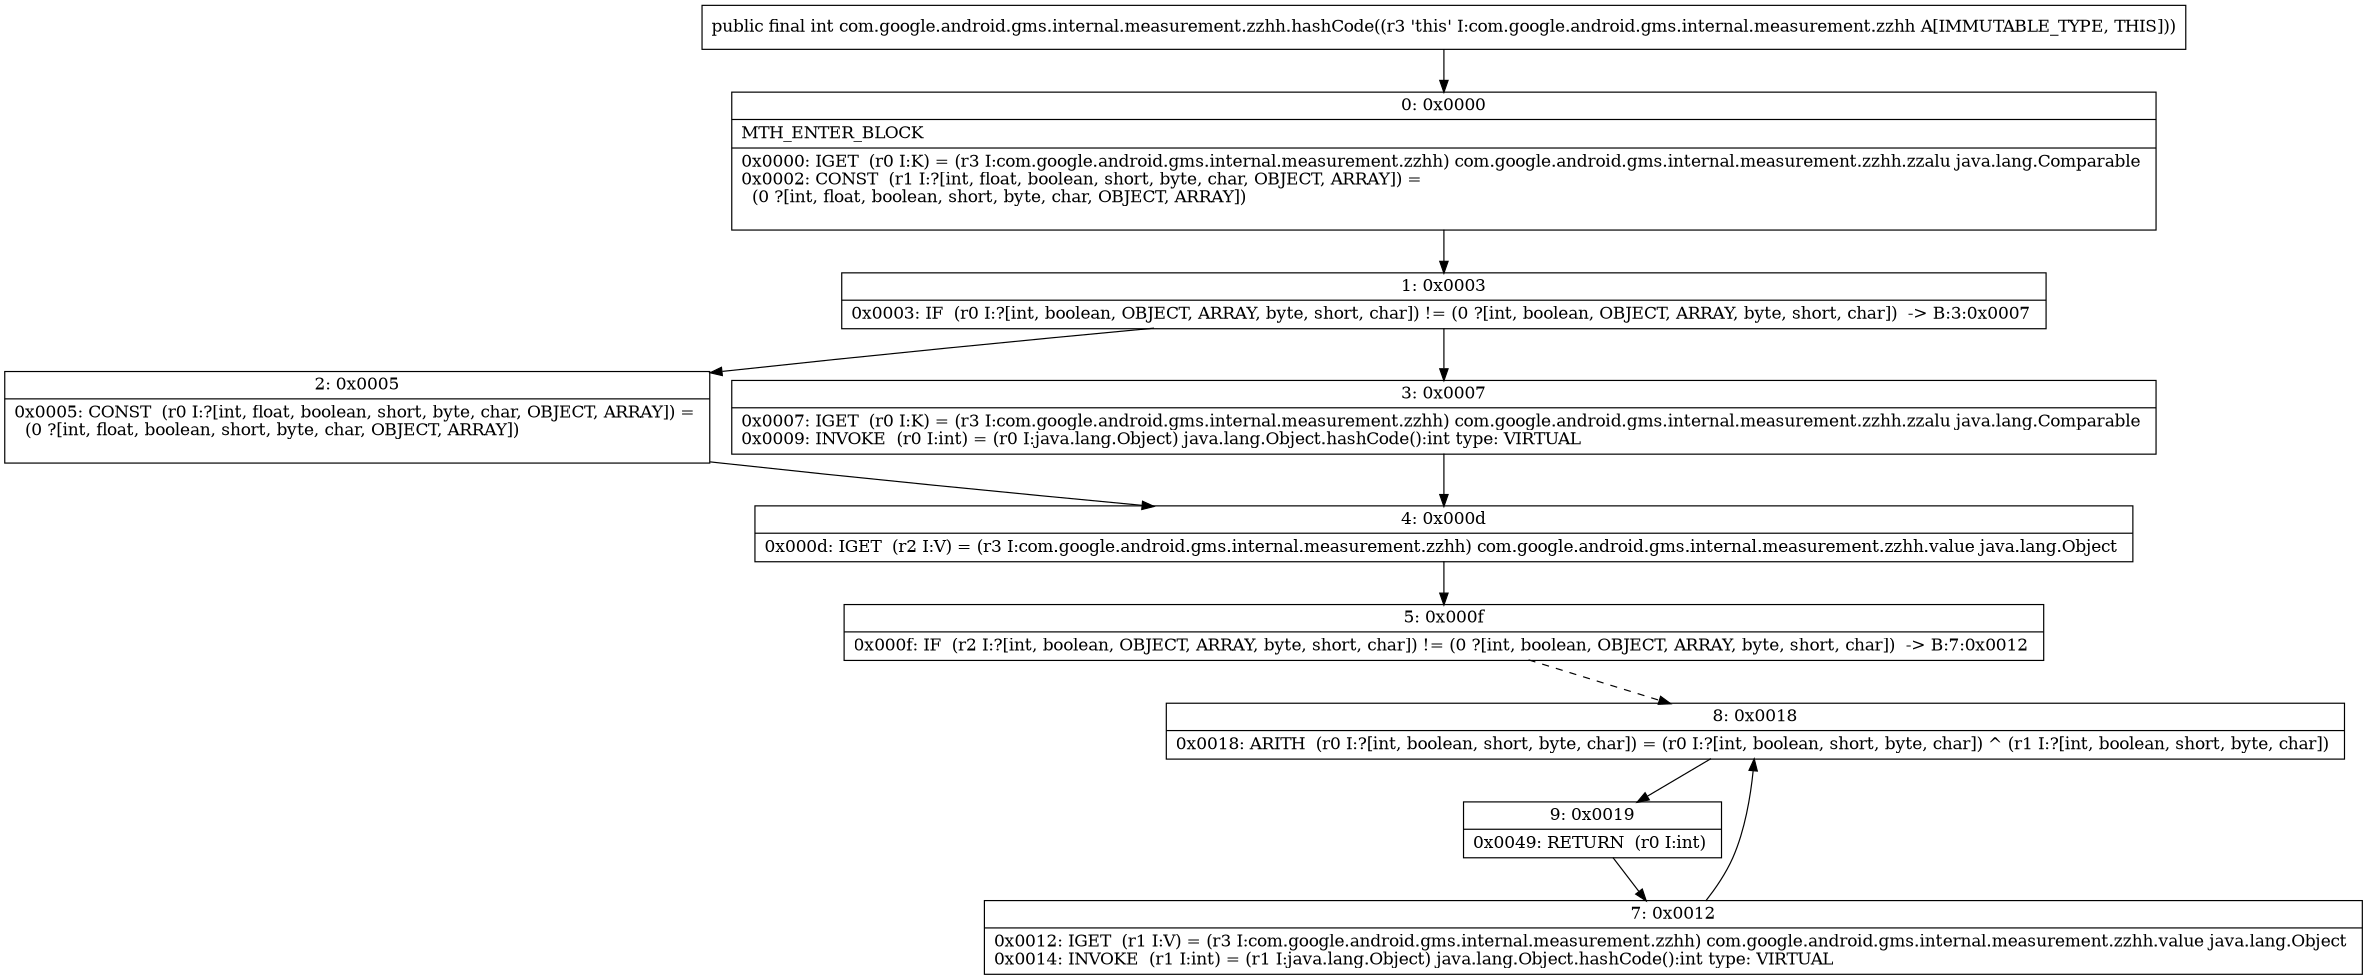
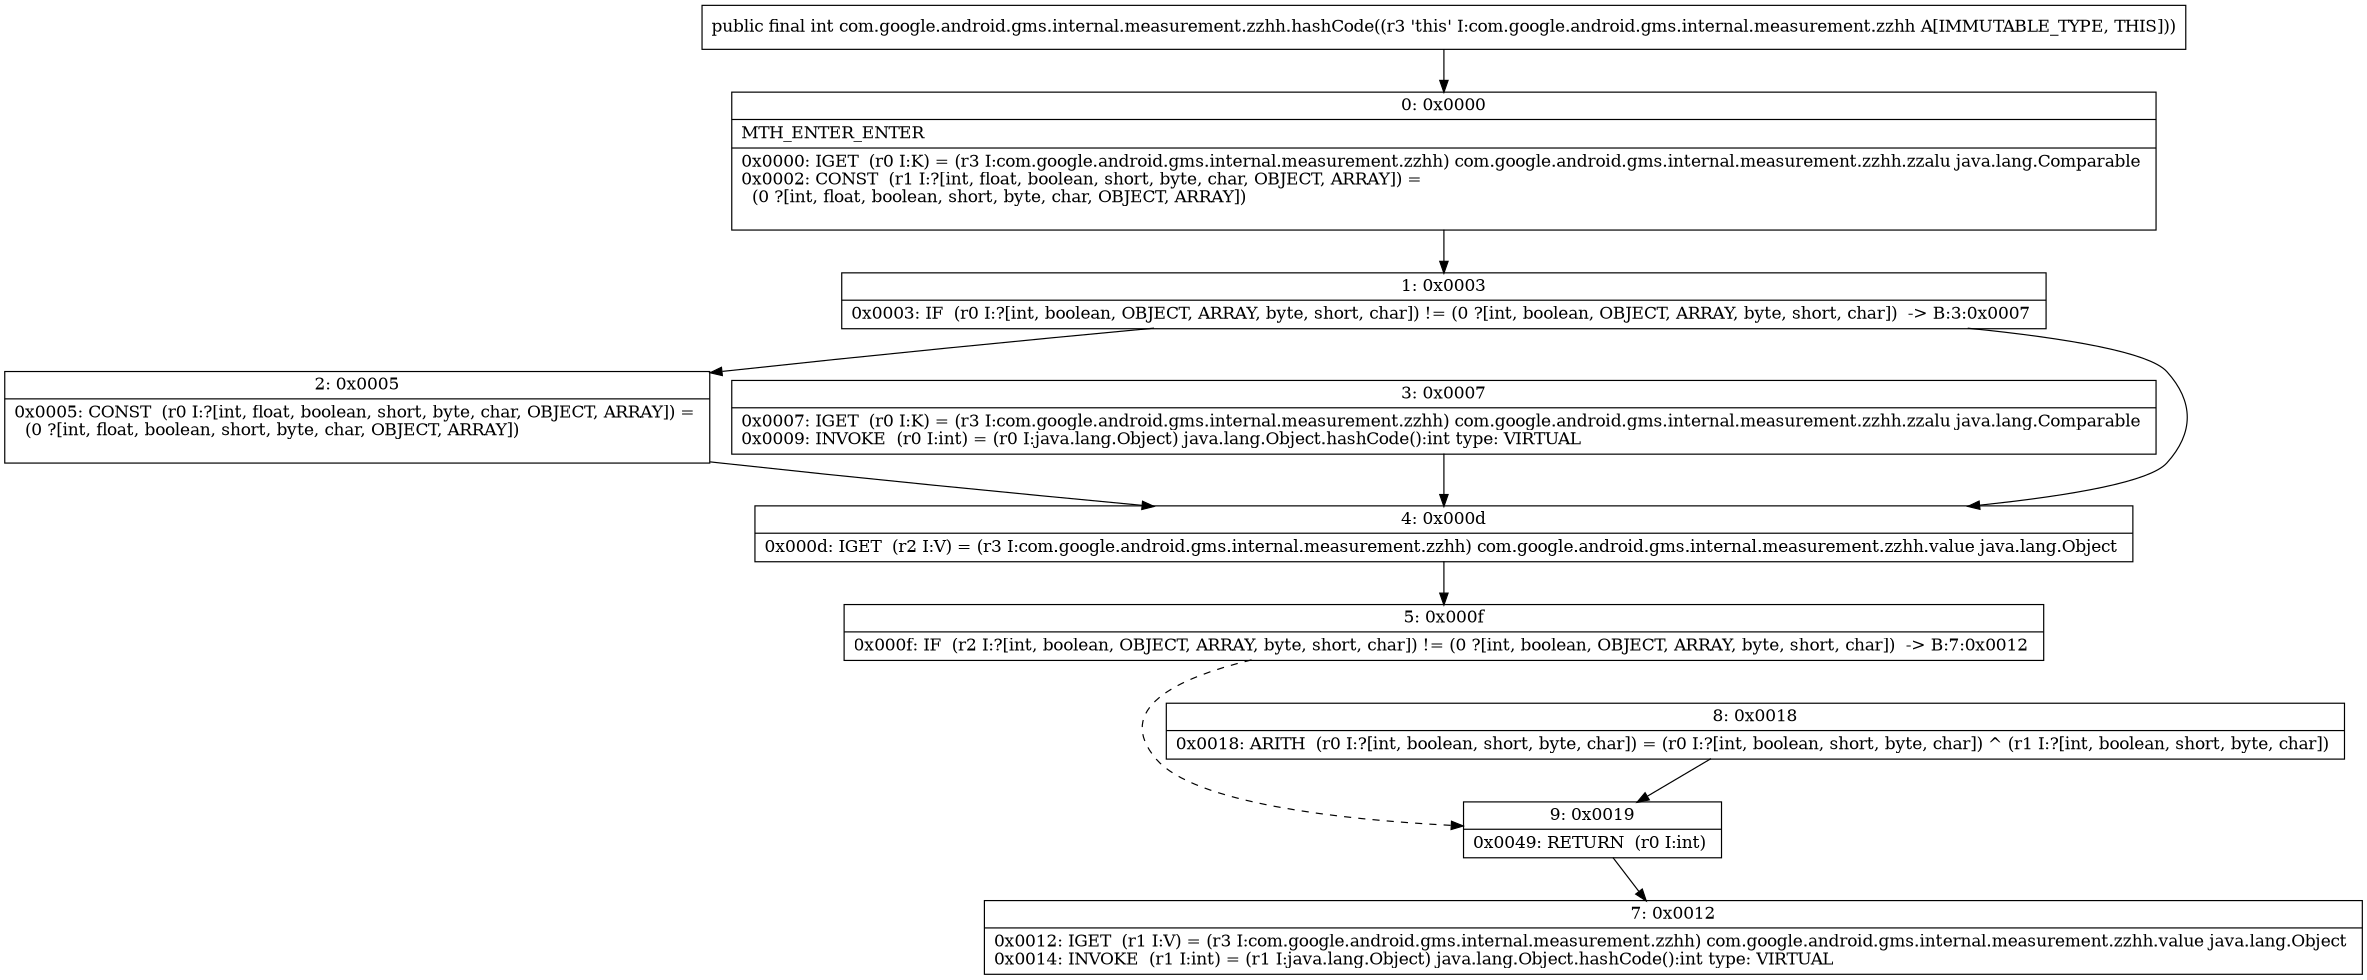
node "0: 0x0000": text "MTH_ENTER_BLOCK" -> "MTH_ENTER_ENTER"
edge "1: 0x0003" -> "3: 0x0007": now "1: 0x0003" -> "4: 0x000d"
edge "5: 0x000f" -> "8: 0x0018": now "5: 0x000f" -> "9: 0x0019"
edge "7: 0x0012" -> "8: 0x0018": removed
